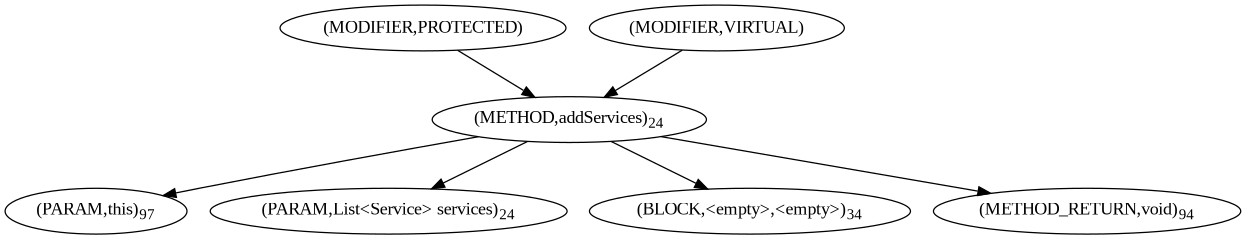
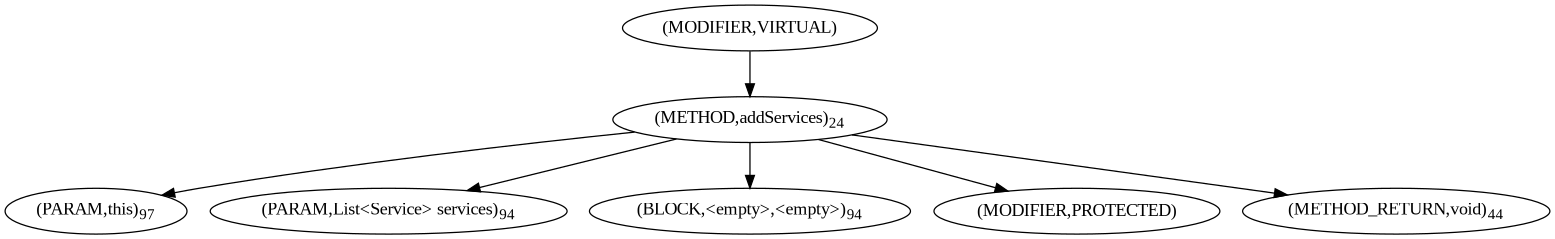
edge "(MODIFIER,PROTECTED)" -> "(METHOD,addServices)": reversed
node "(PARAM,List<Service> services)": text "24" -> "94"
node "(BLOCK,<empty>,<empty>)": text "34" -> "94"
node "(METHOD_RETURN,void)": text "94" -> "44"
